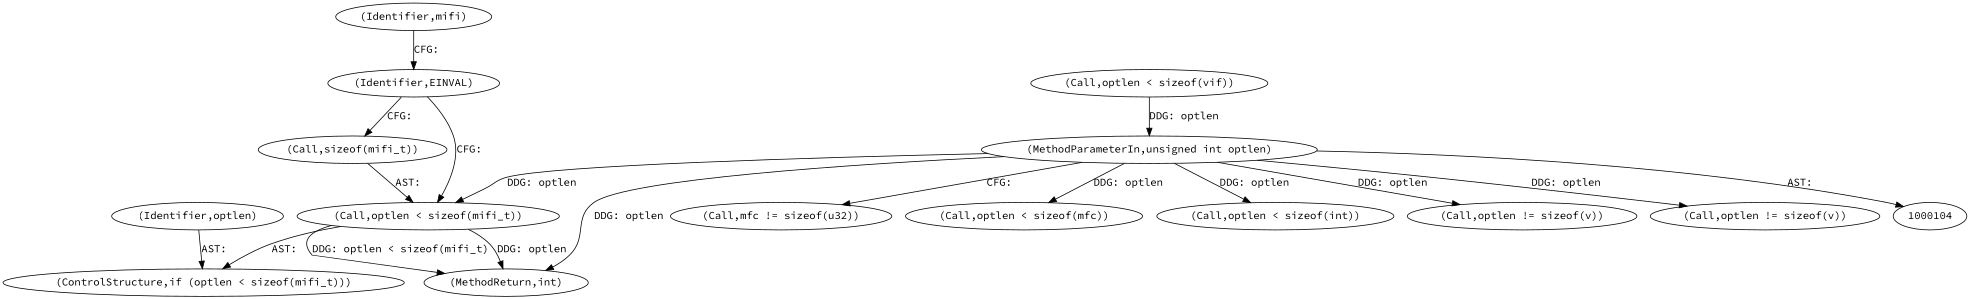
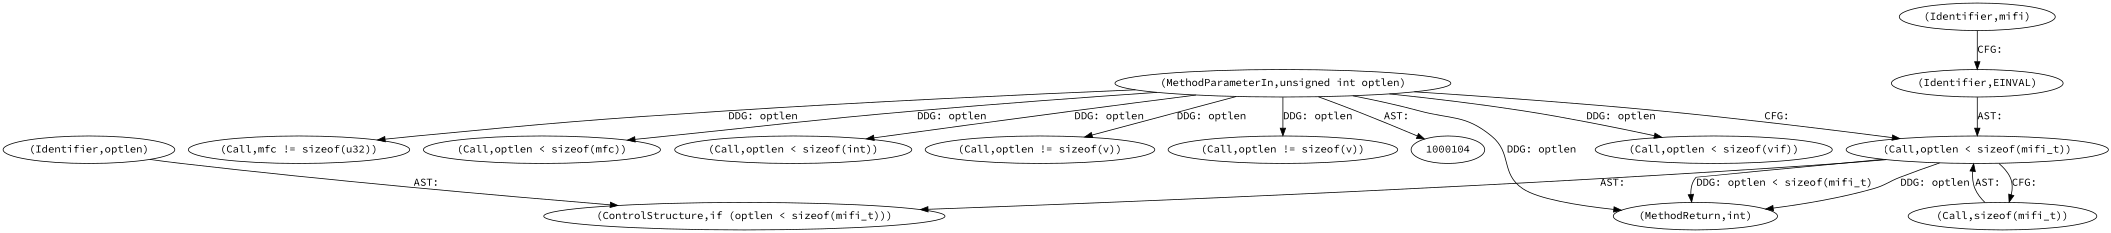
edge "(Call,optlen < sizeof(vif))" -> "(MethodParameterIn,unsigned int optlen)": reversed
edge "(Identifier,EINVAL)" -> "(Call,sizeof(mifi_t))": now "(Call,optlen < sizeof(mifi_t))" -> "(Call,sizeof(mifi_t))"
edge "(Identifier,EINVAL)" -> "(Call,optlen < sizeof(mifi_t))": label "CFG: " -> "AST: "
edge "(MethodParameterIn,unsigned int optlen)" -> "(Call,optlen < sizeof(mifi_t))": label "DDG: optlen" -> "CFG: "
edge "(MethodParameterIn,unsigned int optlen)" -> "(Call,mfc != sizeof(u32))": label "CFG: " -> "DDG: optlen"
